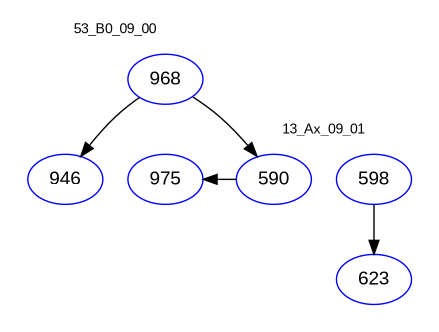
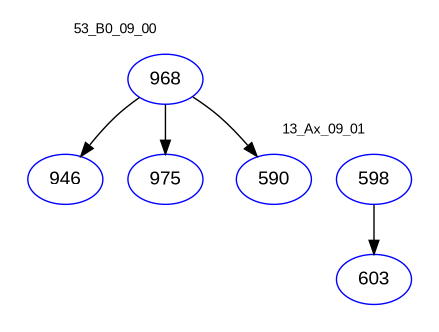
edge "590" -> "975": now "968" -> "975"
node "623": label "623" -> "603"
